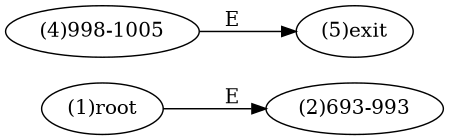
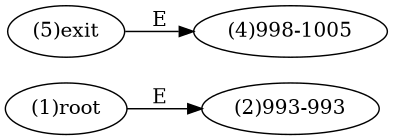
edge "(4)998-1005" -> "(5)exit": reversed
node "(2)693-993": label "(2)693-993" -> "(2)993-993"
